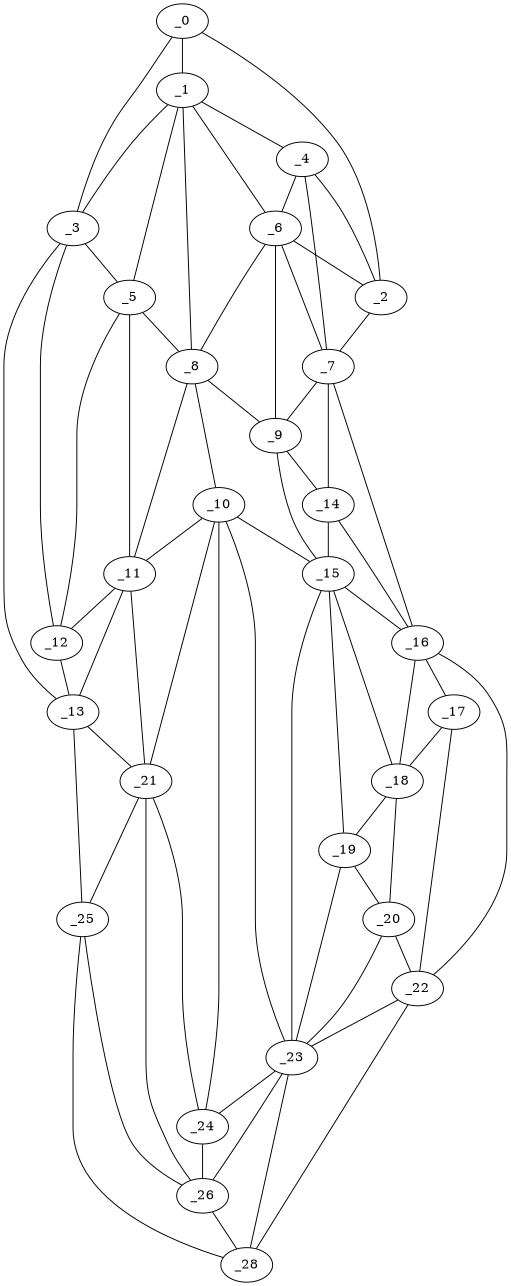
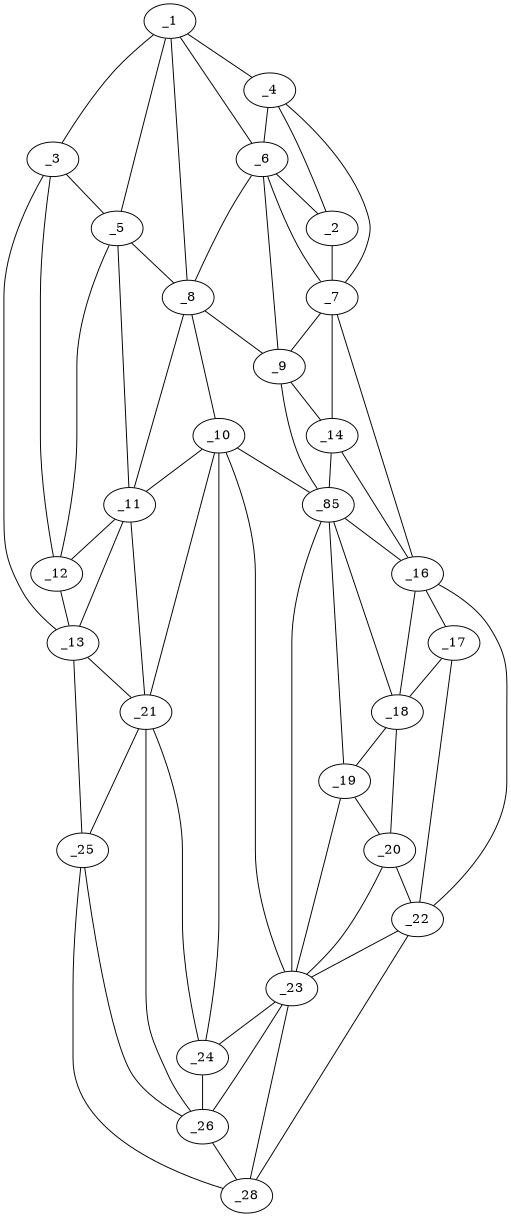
node "_0": removed
node "_15": label "_15" -> "_85"
